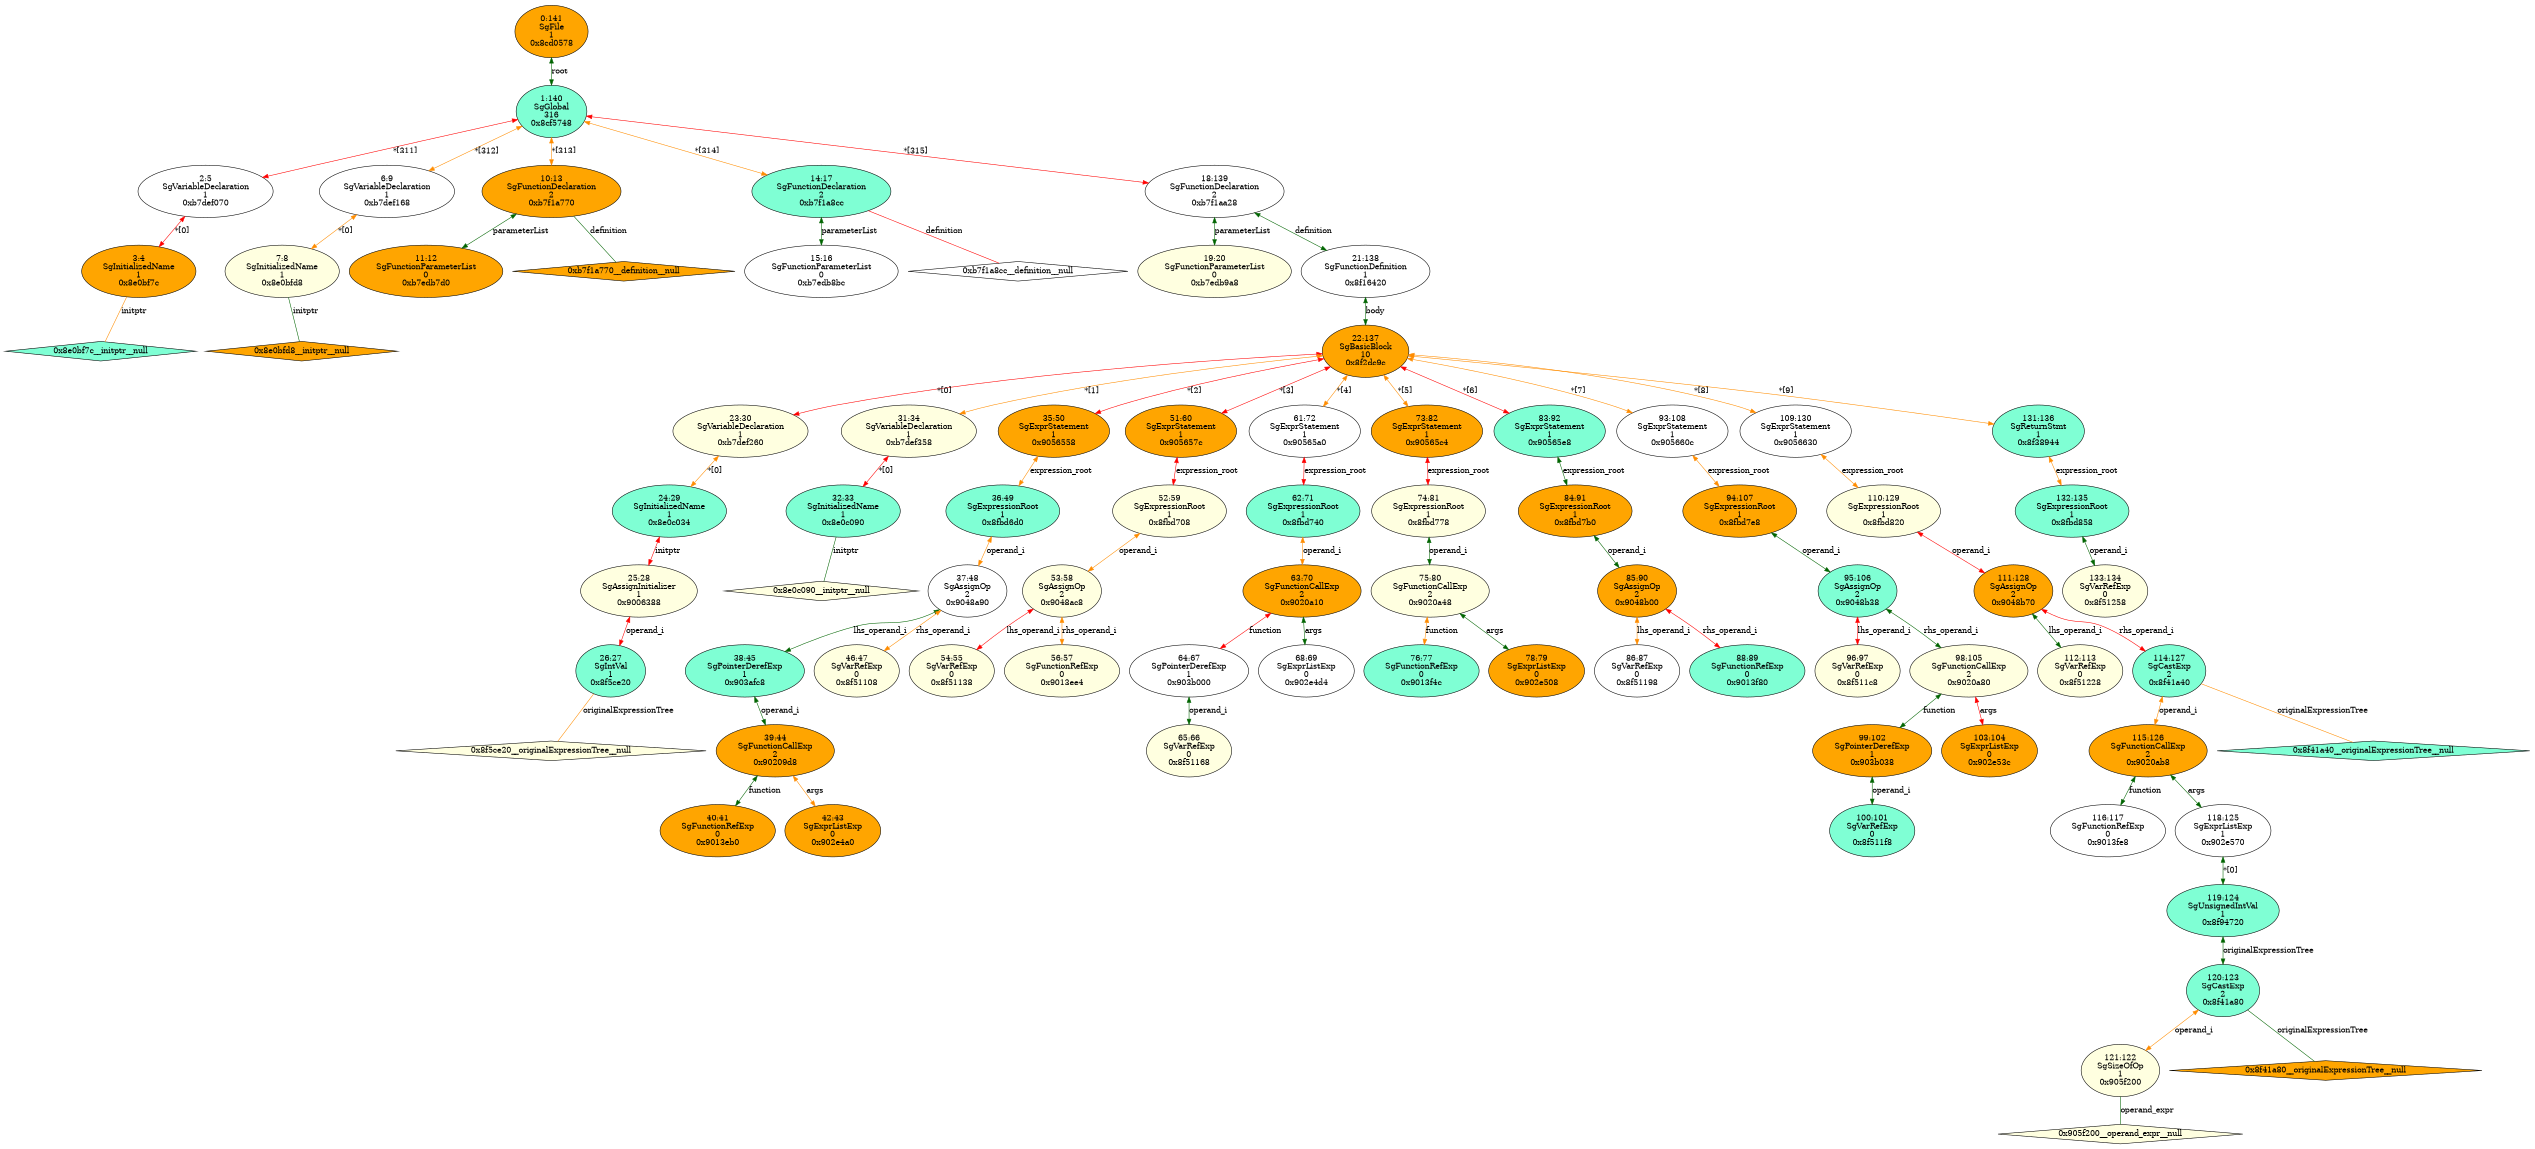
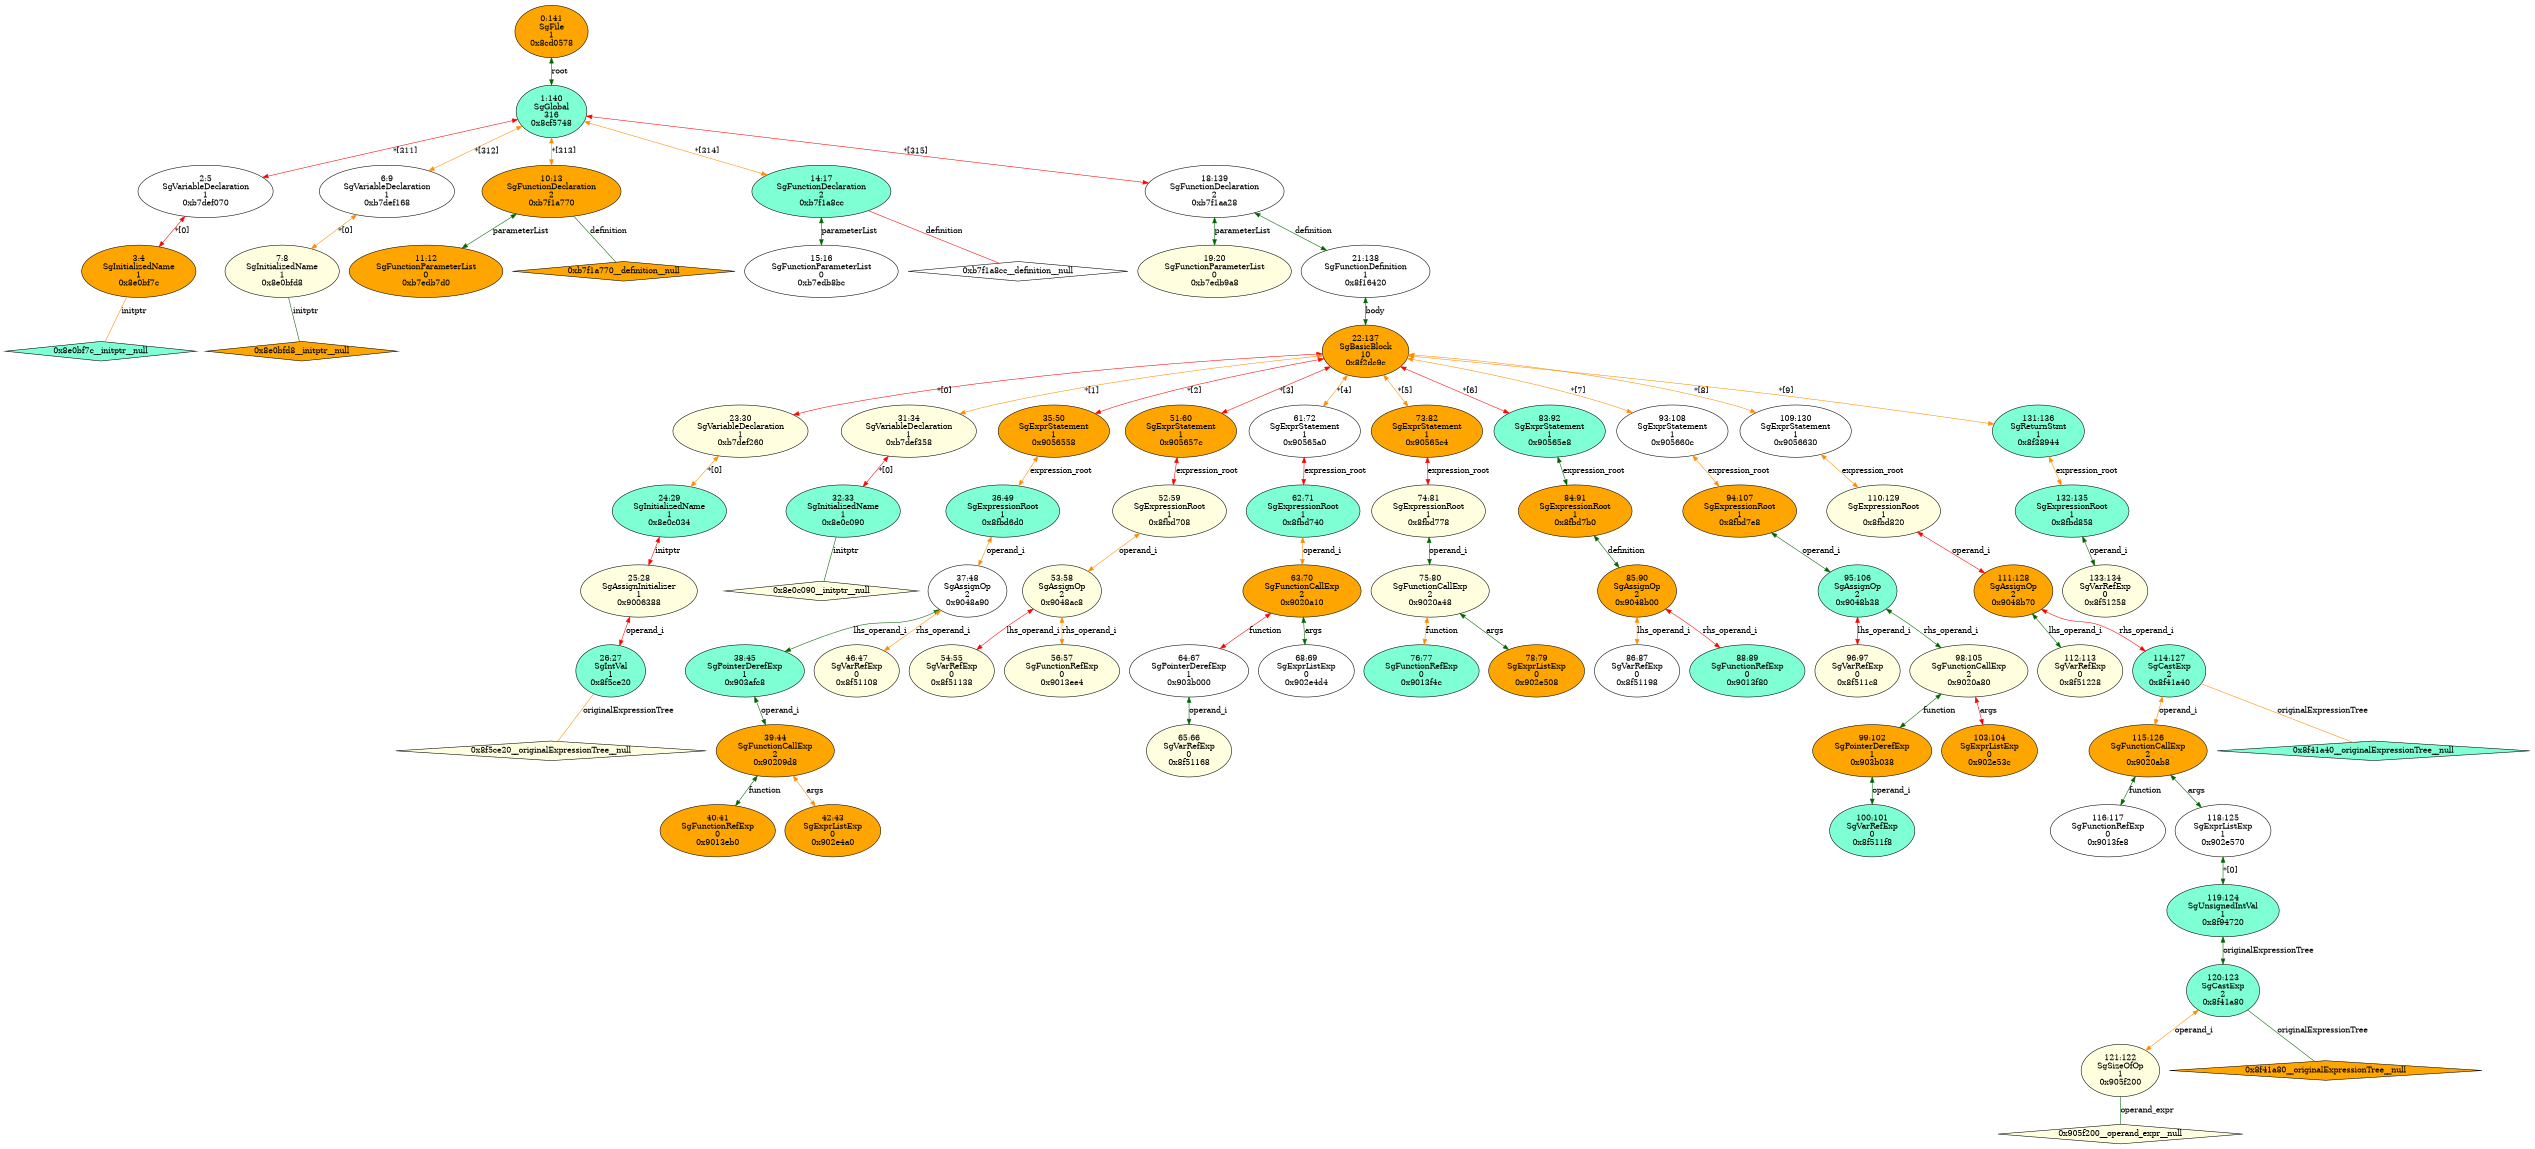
edge "84:91 SgExpressionRoot 1 0x8fbd7b0" -- "85:90 SgAssignOp 2 0x9048b00": label "operand_i" -> "definition"
